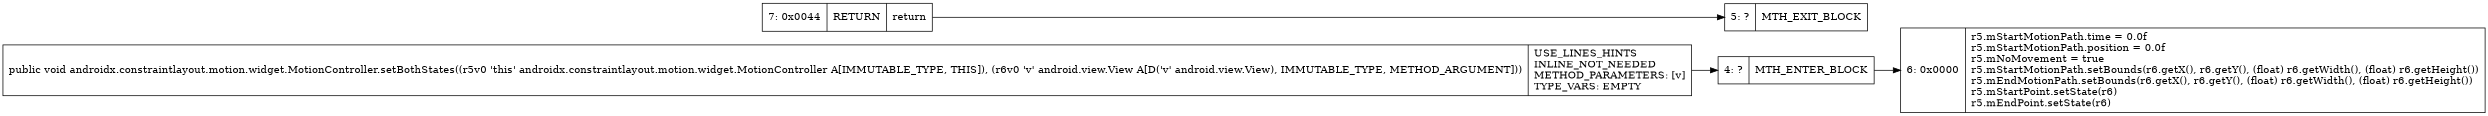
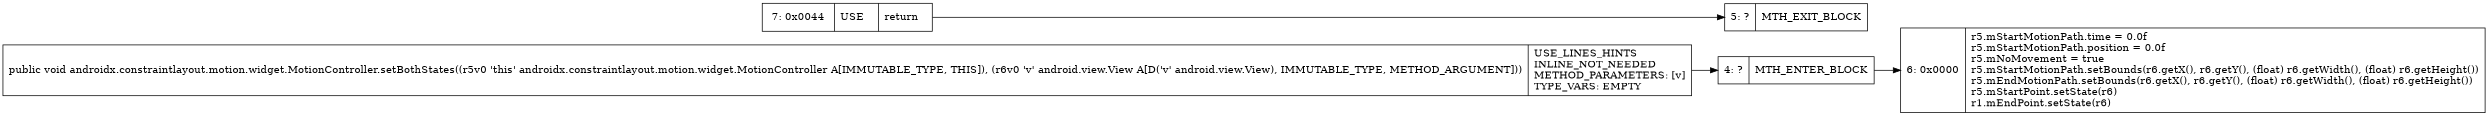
node "7: 0x0044": text "RETURN" -> "USE"
node "6: 0x0000": text "r5.mEndPoint.setState(r6)" -> "r1.mEndPoint.setState(r6)"
